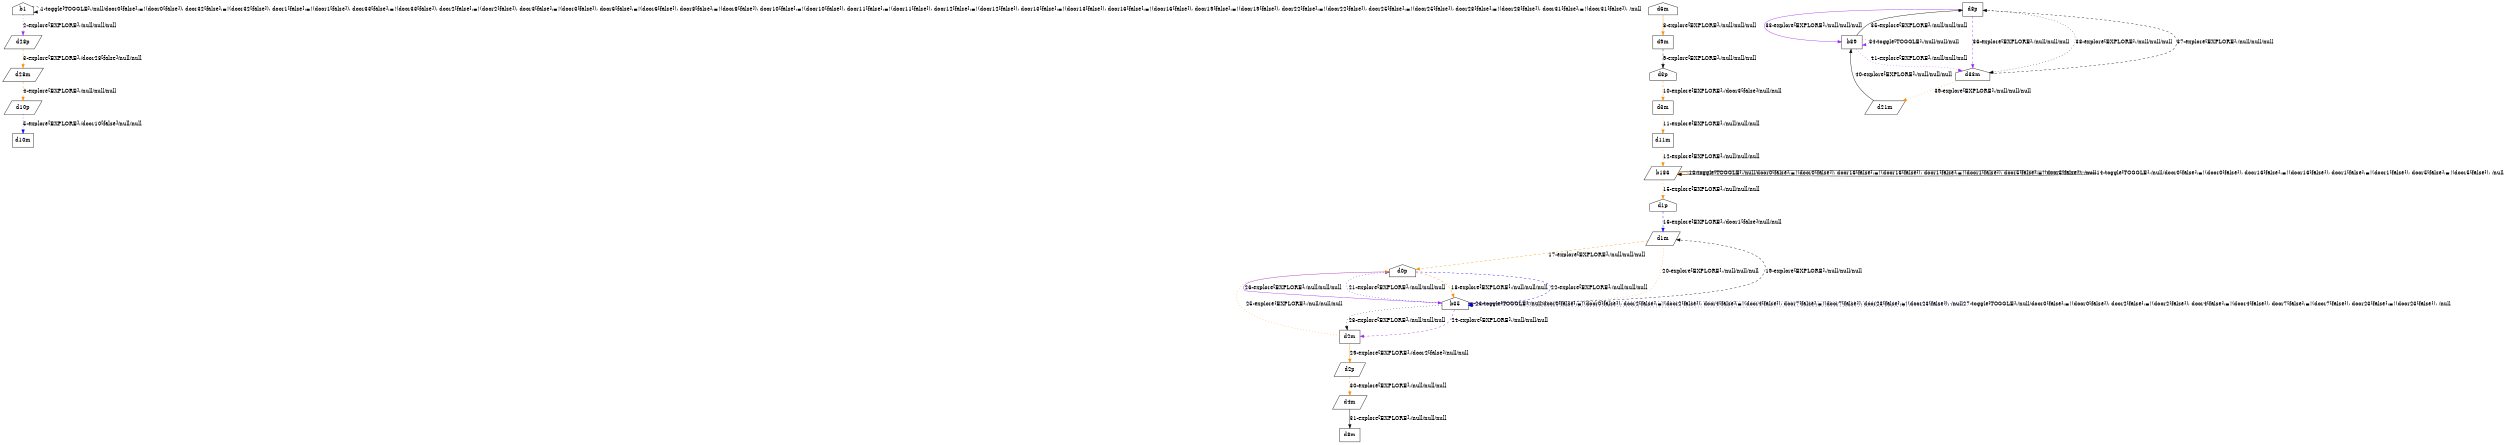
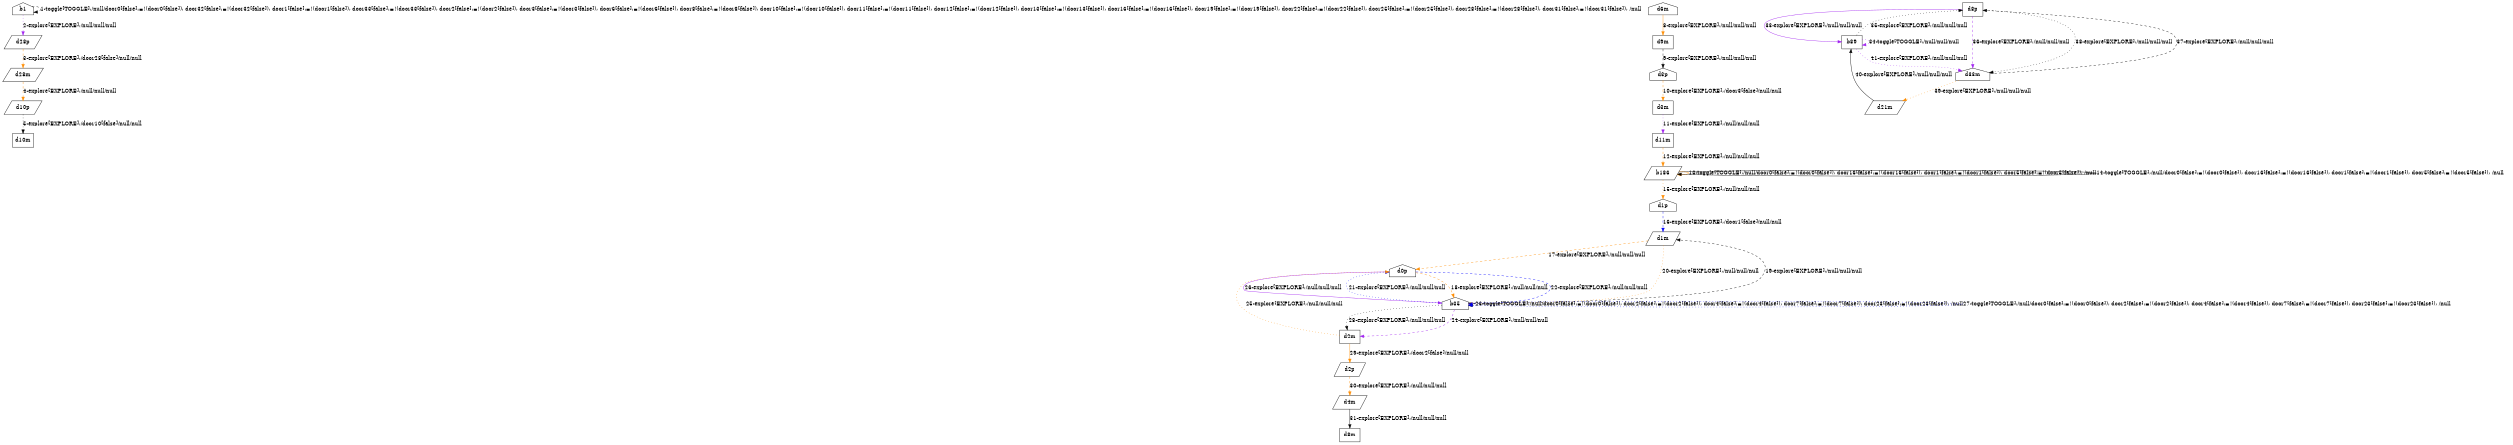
edge "b89" -> "d8p": style solid -> dotted
edge "d10p" -> "d10m": color blue -> black
edge "d3m" -> "d11m": color darkorange -> purple
edge "d11m" -> "b186": style dotted -> dashed
